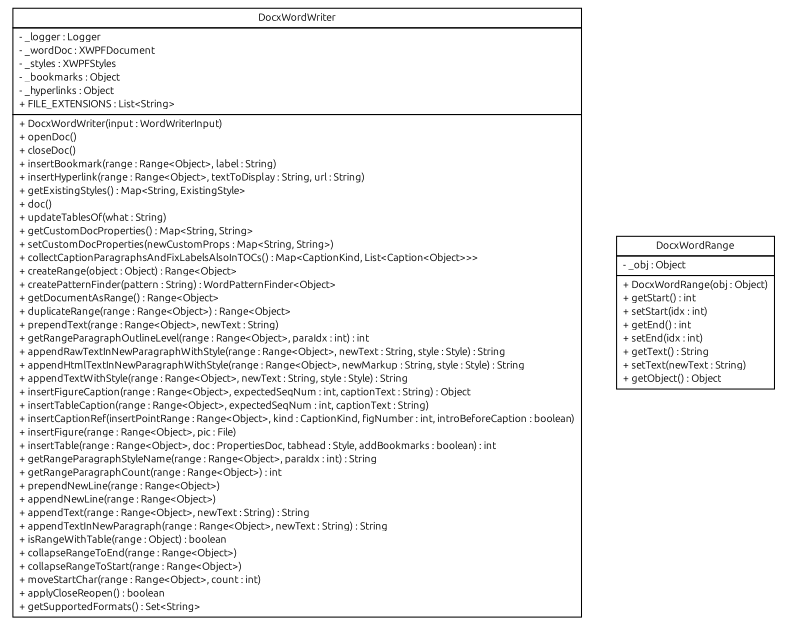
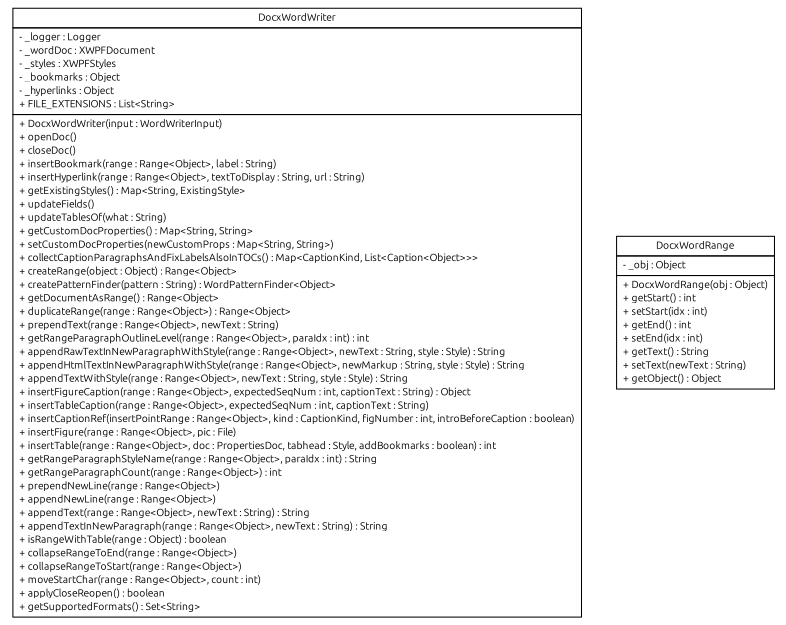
node "DocxWordWriter": text "+ doc()" -> "+ updateFields()"
